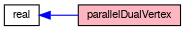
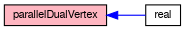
edge "parallelDualVertex" -> "real": reversed
